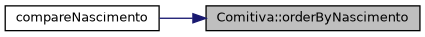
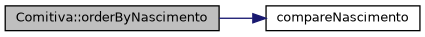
edge "compareNascimento" -> "Comitiva::orderByNascimento": reversed
